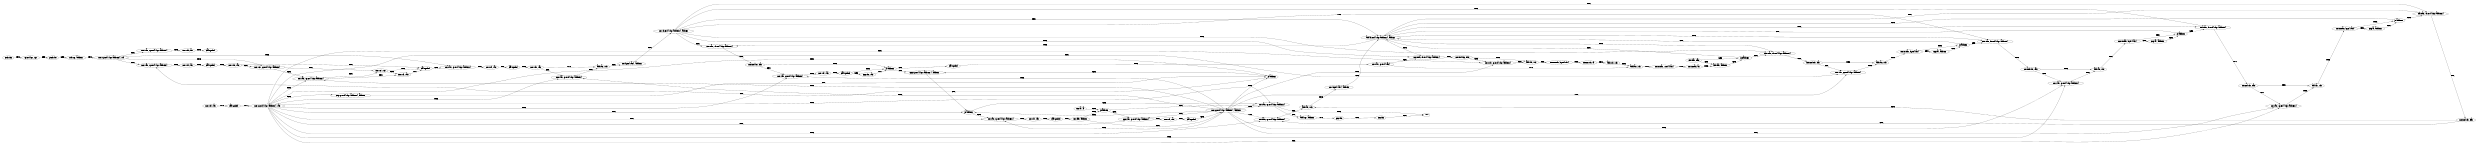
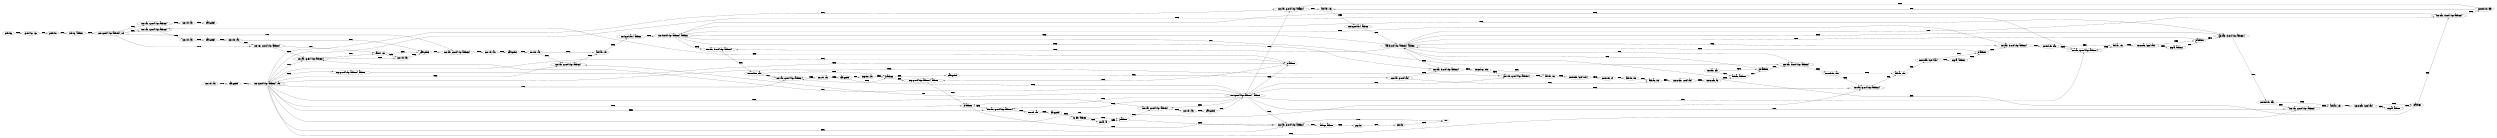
node "movsxd rbp , edx": label "movsxd rbp , edx" -> "movsxd rcx , edx"
node "mov rsi , rcx": label "mov rsi , rcx" -> "eax rsi , rcx"
edge "xor eax , address" -> "mov qword [ rbp - address ] , address": now "xor eax , address" -> "test al , al"
